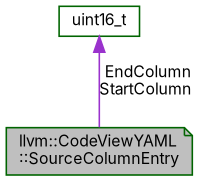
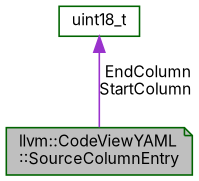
node "uint16_t": label "uint16_t" -> "uint18_t"
